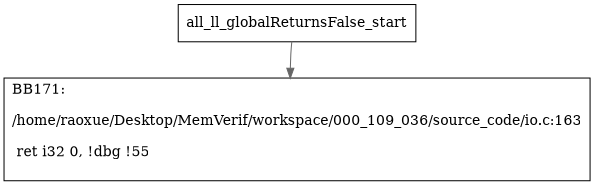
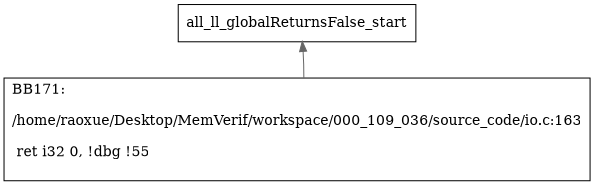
edge "all_ll_globalReturnsFalse_start" -> "BB171:": reversed
